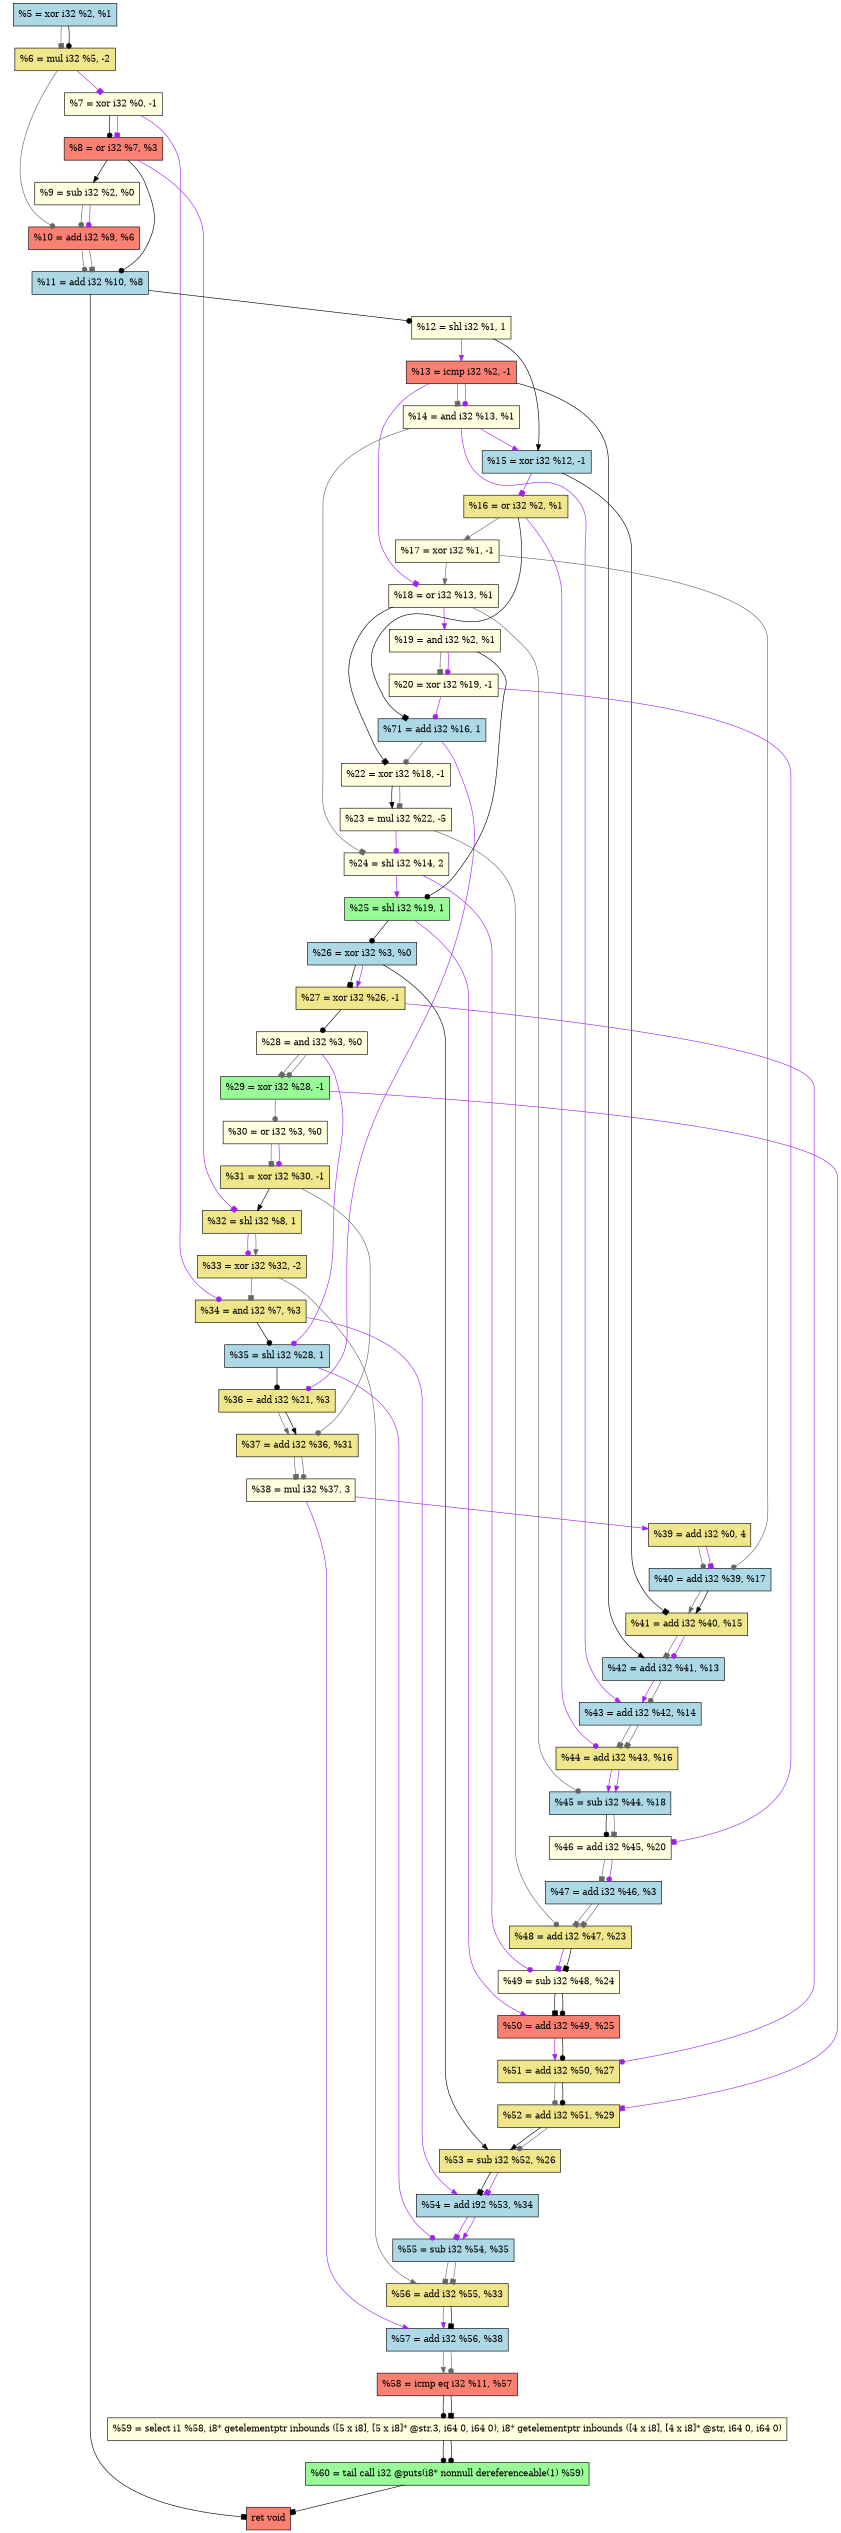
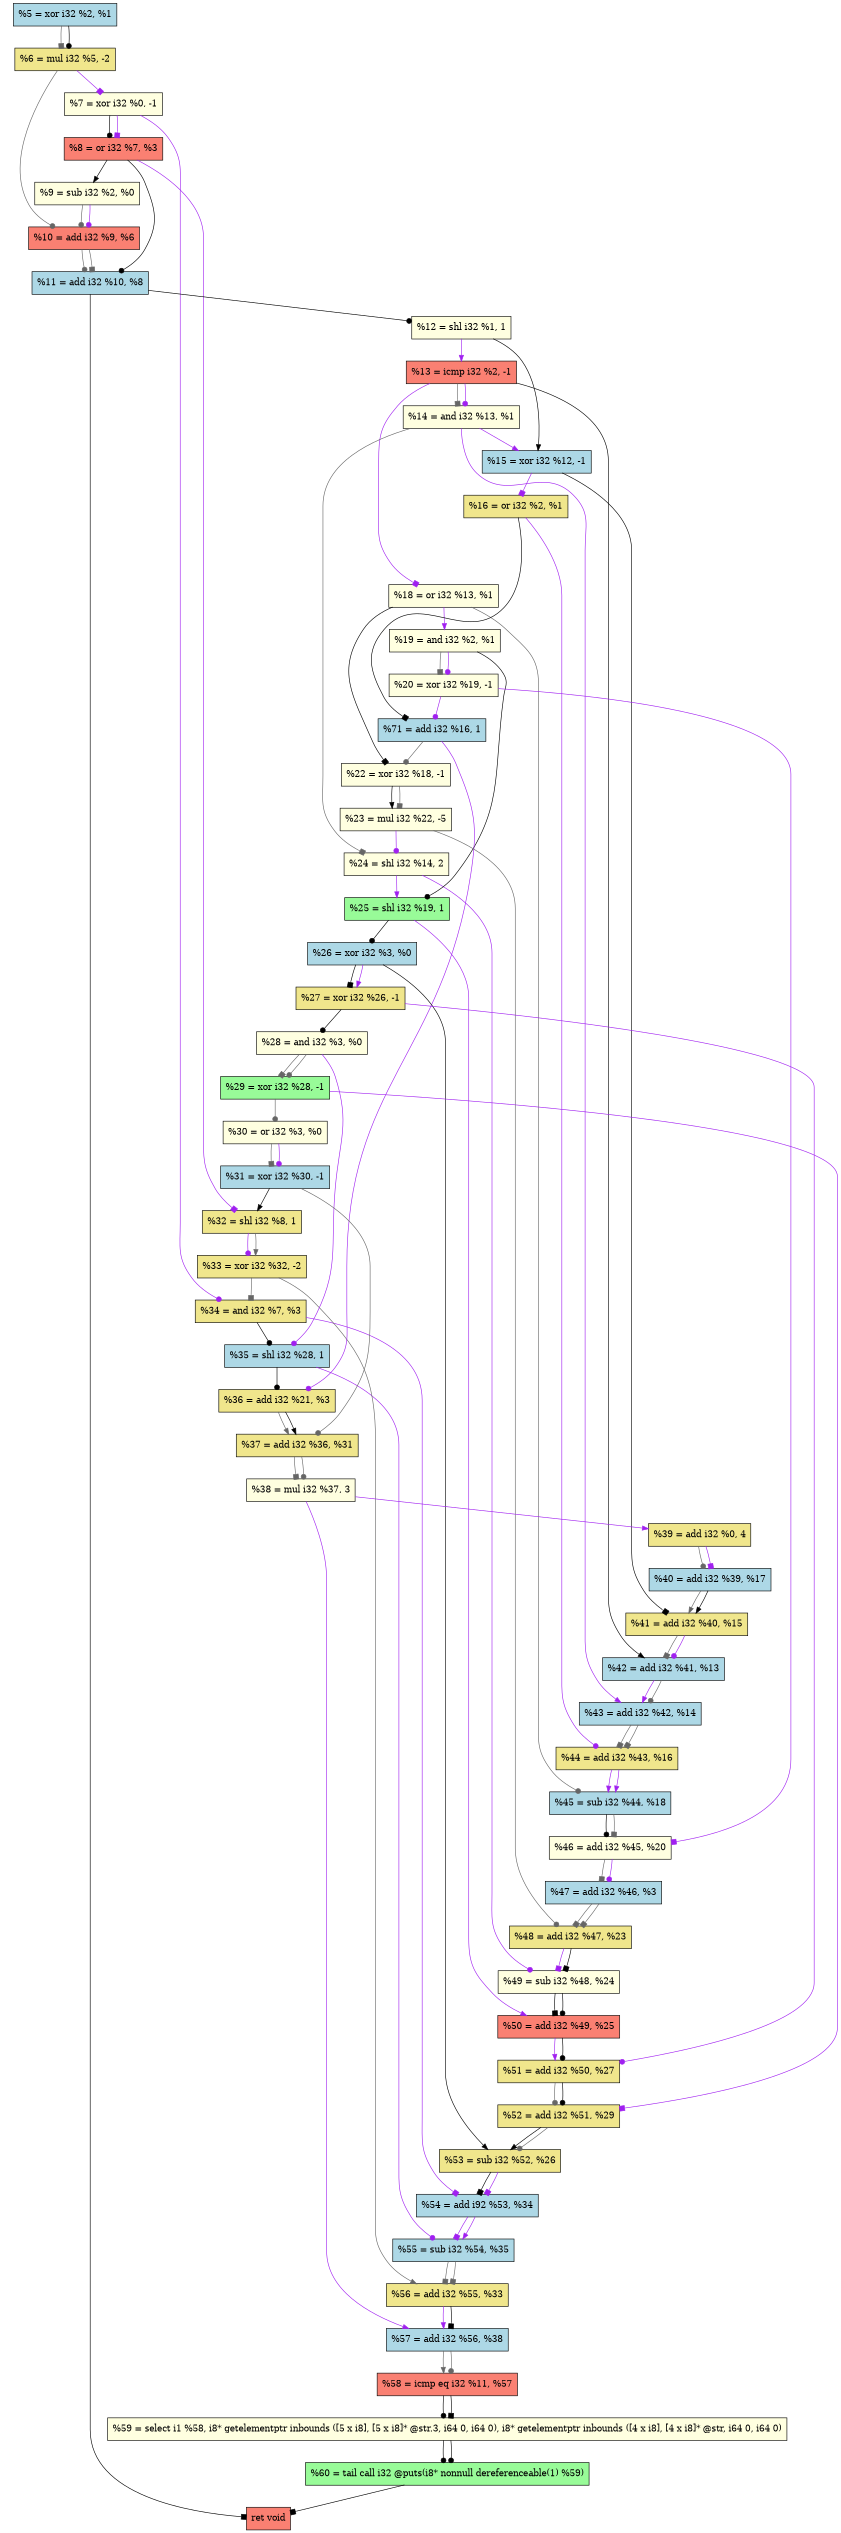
node "%17 = xor i32 %1, -1": removed
node "%31 = xor i32 %30, -1": fillcolor khaki -> lightblue
edge "%34 = and i32 %7, %3" -> "%54 = add i92 %53, %34": arrowhead normal -> box
